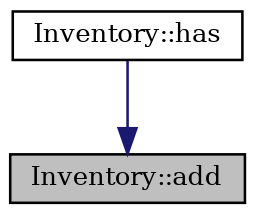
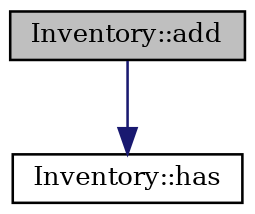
edge "Inventory::has" -> "Inventory::add": reversed
